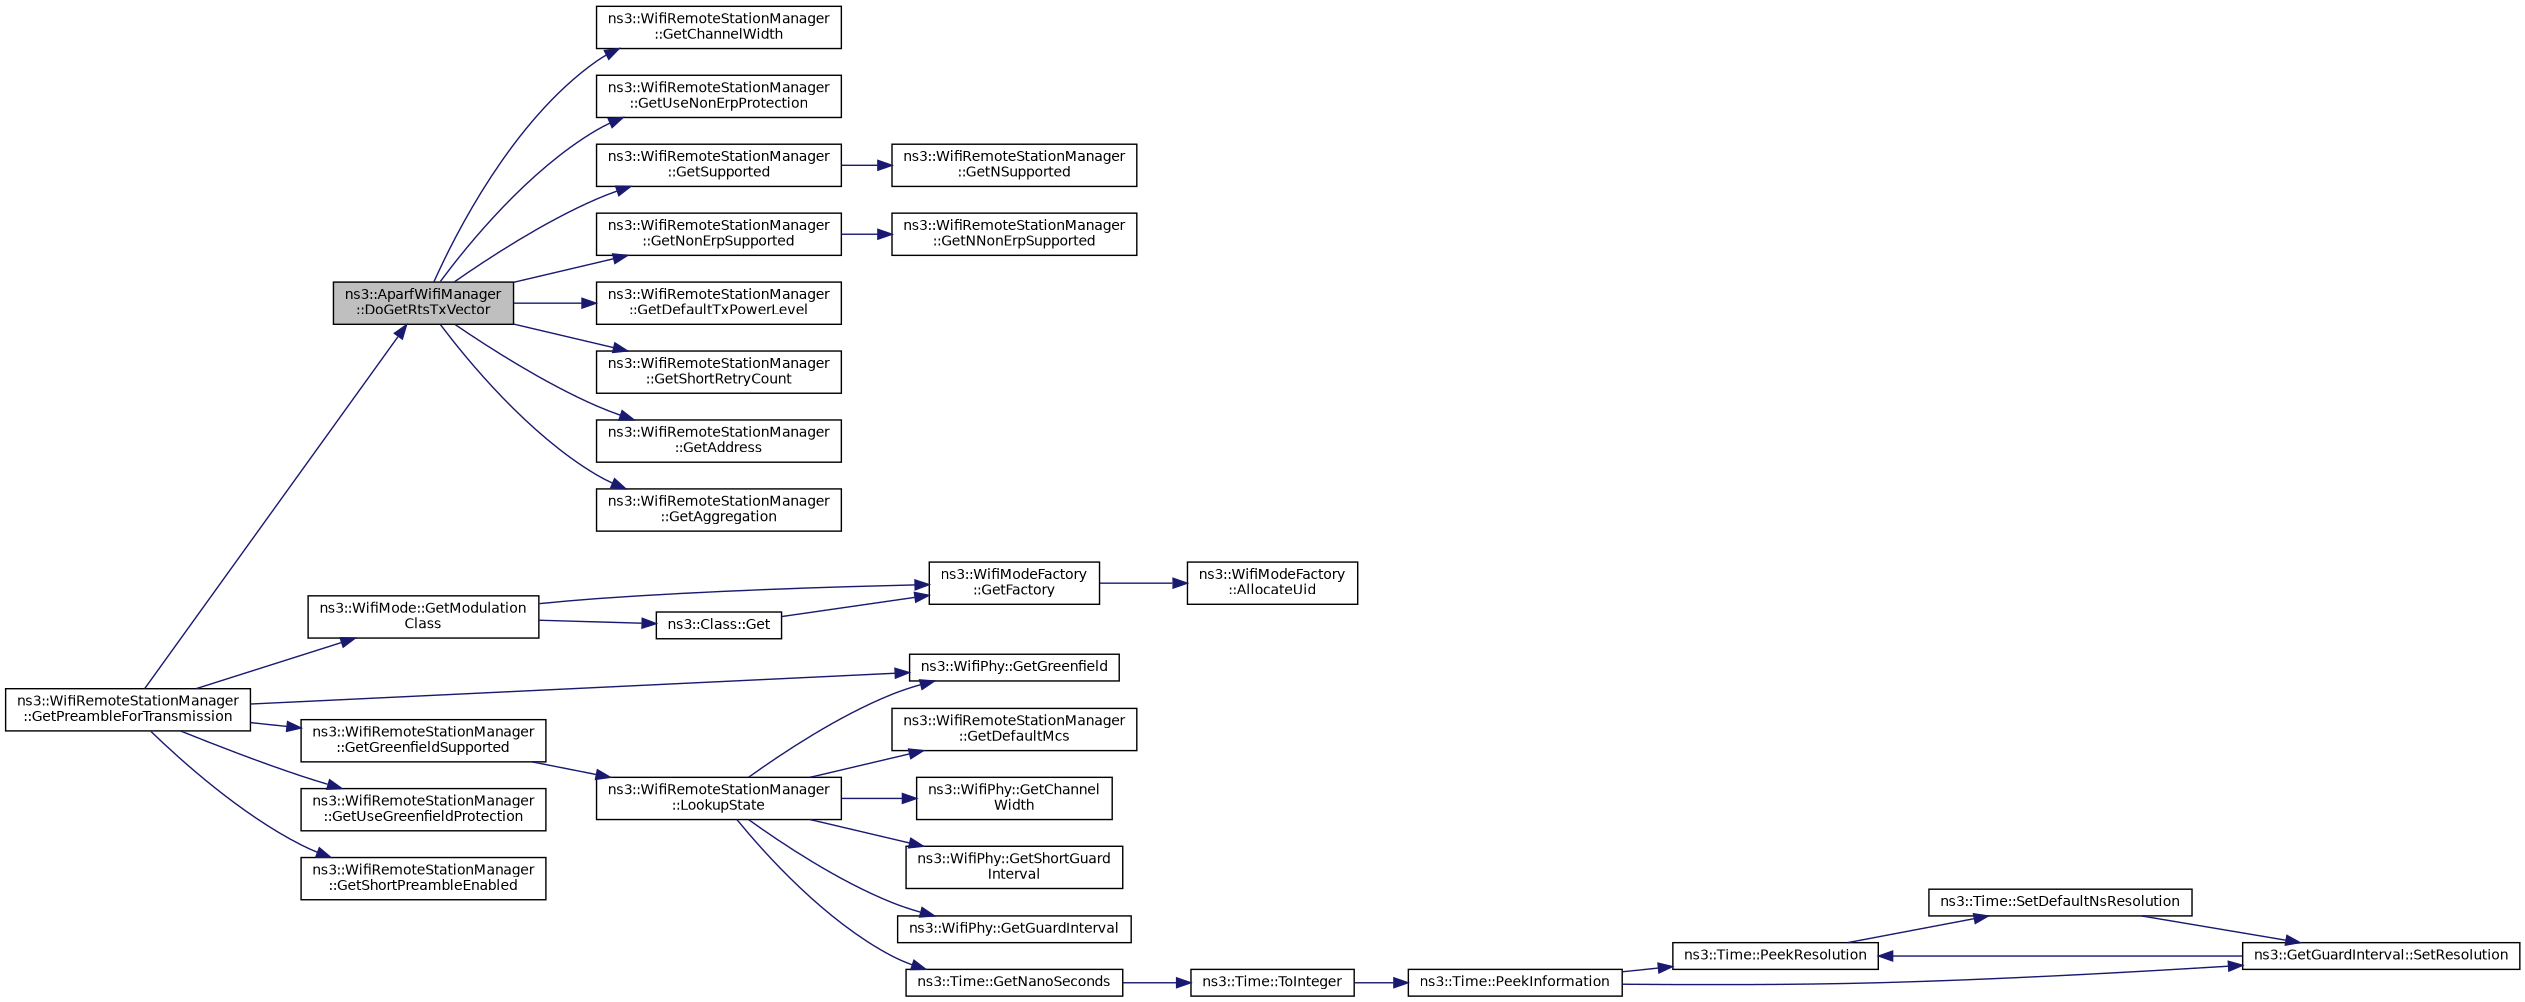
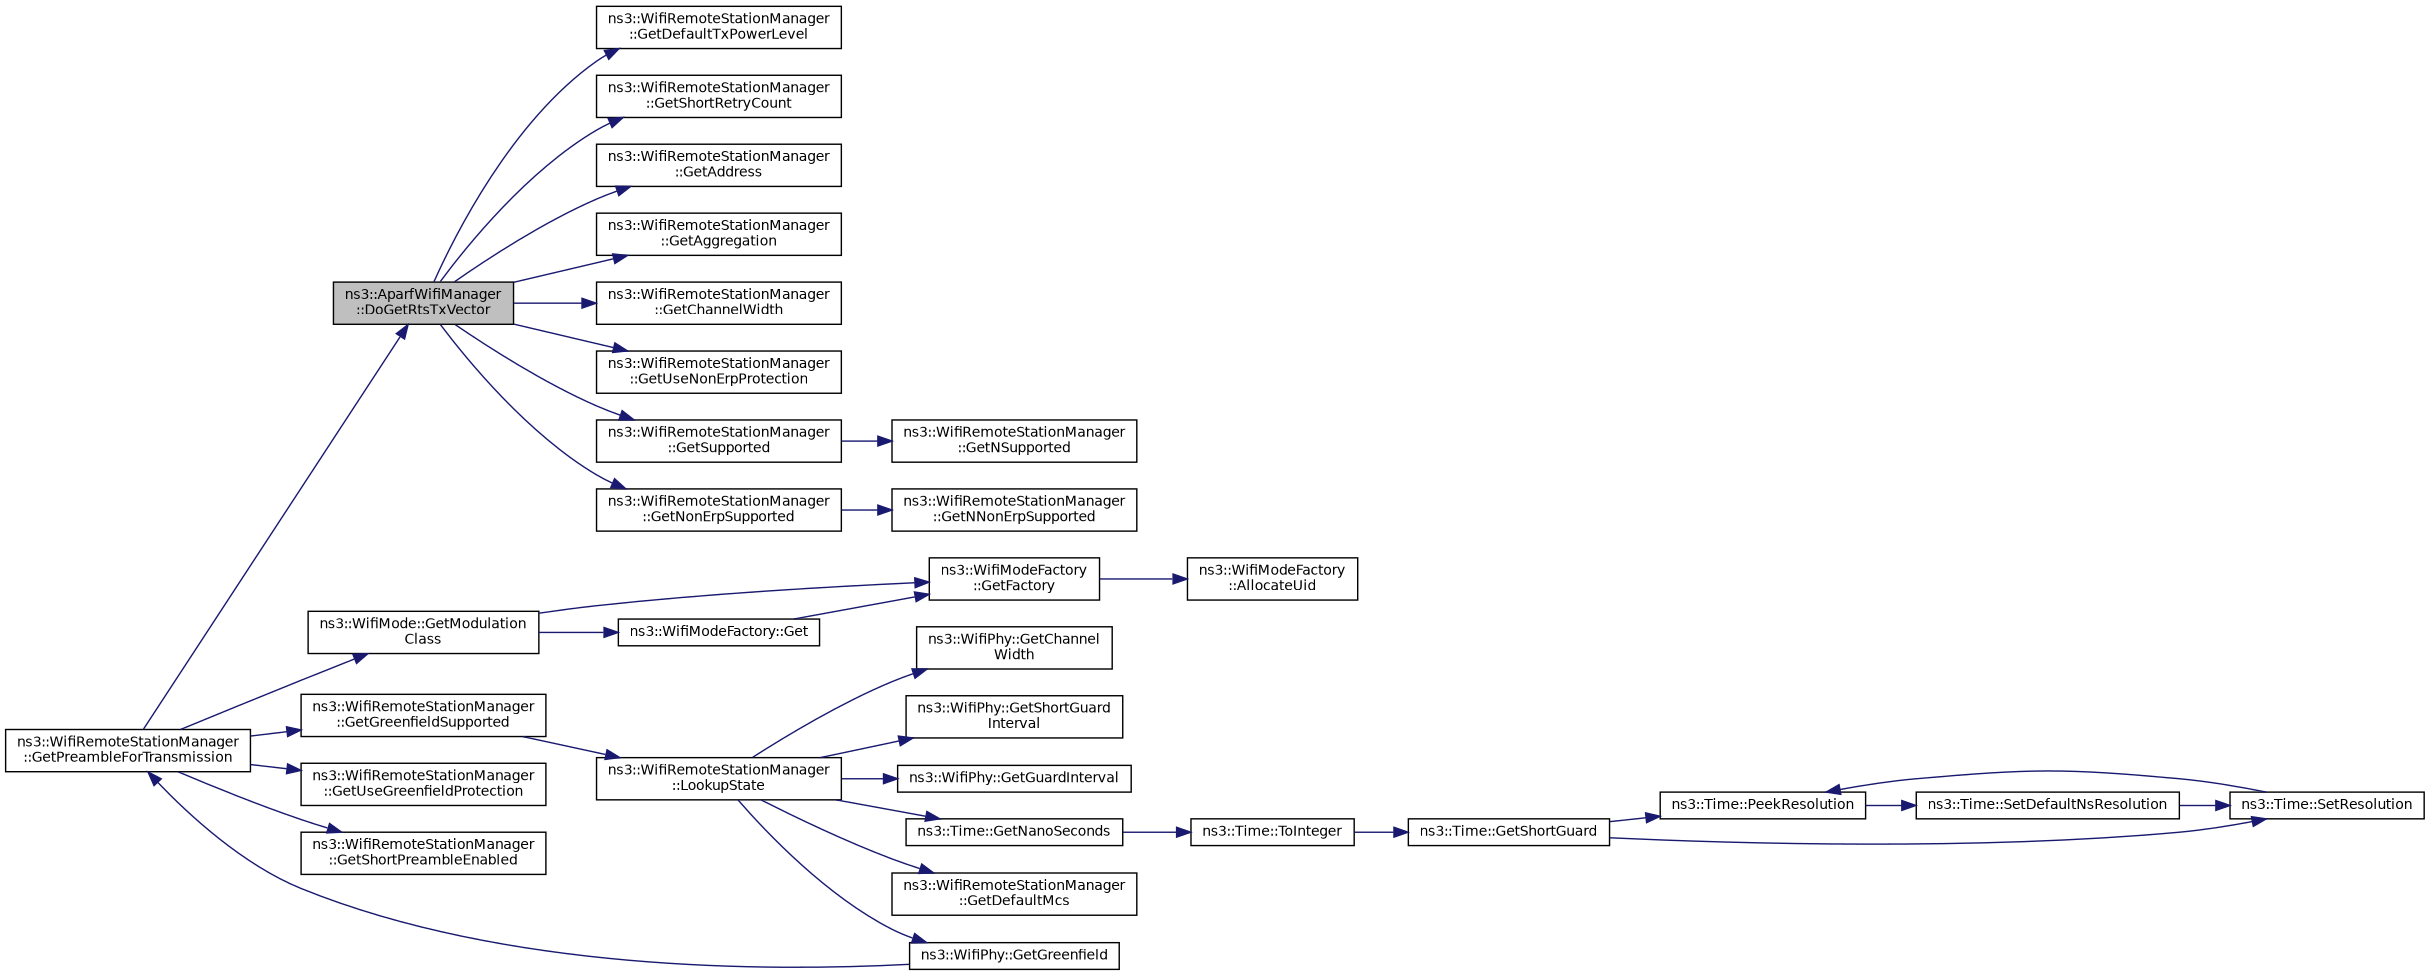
node "ns3::Class::Get": label "ns3::Class::Get" -> "ns3::WifiModeFactory::Get"
edge "ns3::WifiRemoteStationManager ::GetPreambleForTransmission" -> "ns3::WifiPhy::GetGreenfield": reversed
node "ns3::GetGuardInterval::SetResolution": label "ns3::GetGuardInterval::SetResolution" -> "ns3::Time::SetResolution"
node "ns3::Time::PeekInformation": label "ns3::Time::PeekInformation" -> "ns3::Time::GetShortGuard"
